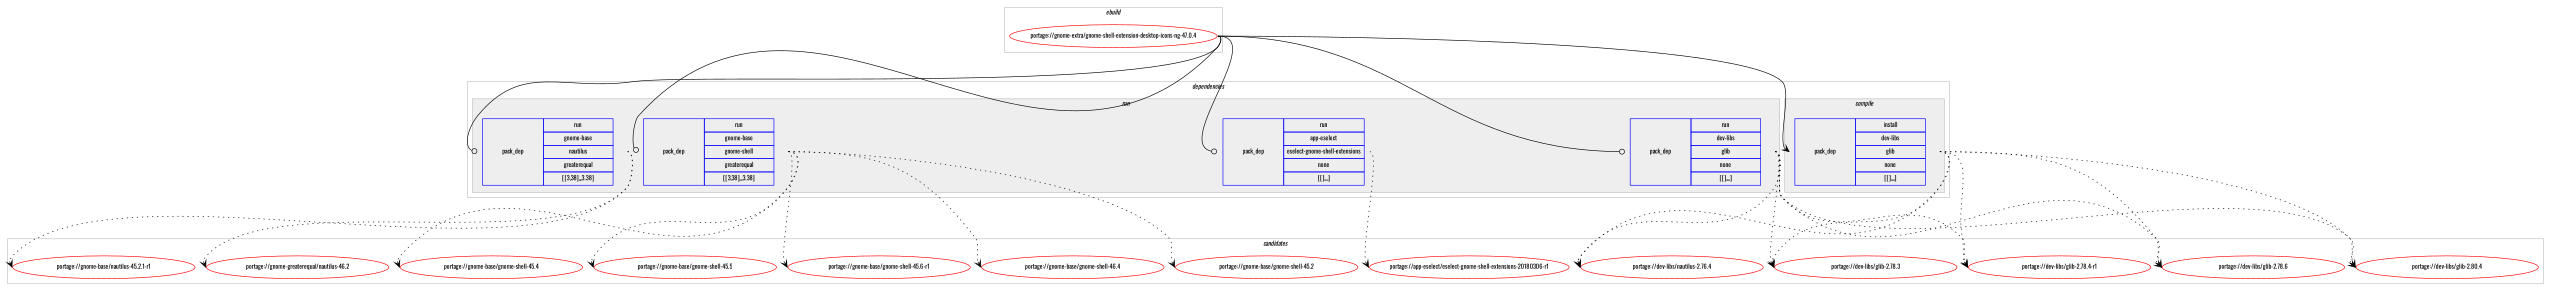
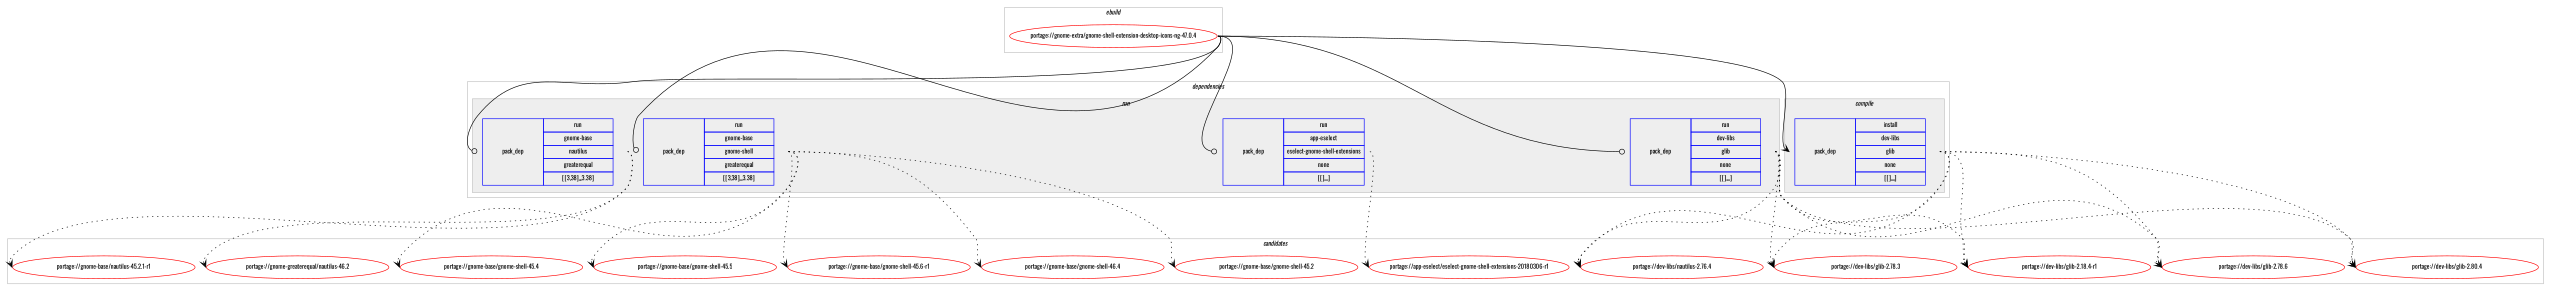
node "portage://dev-libs/glib-2.78.4-r1": label "portage://dev-libs/glib-2.78.4-r1" -> "portage://dev-libs/glib-2.18.4-r1"
